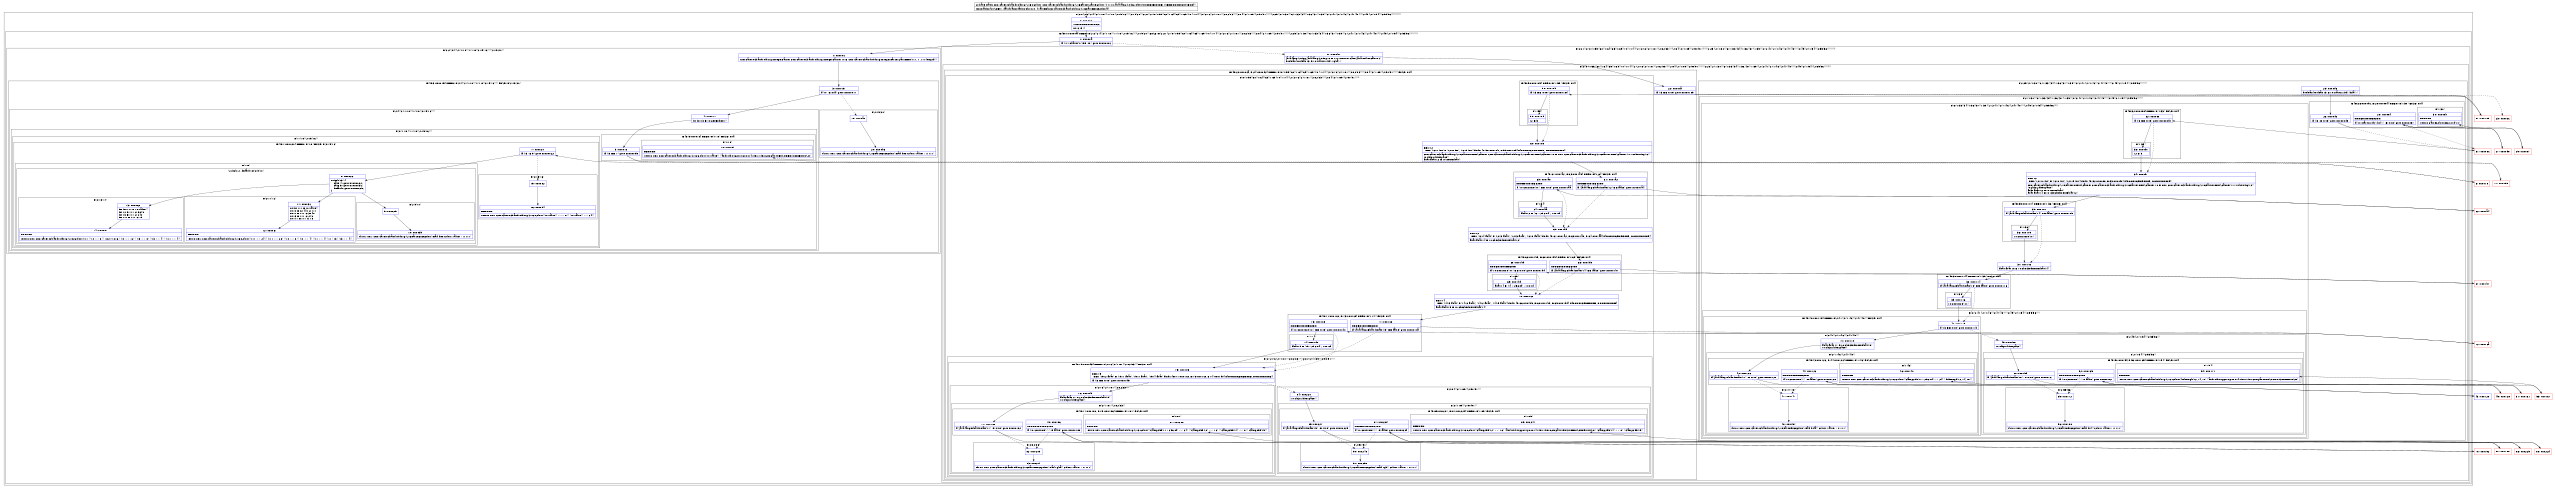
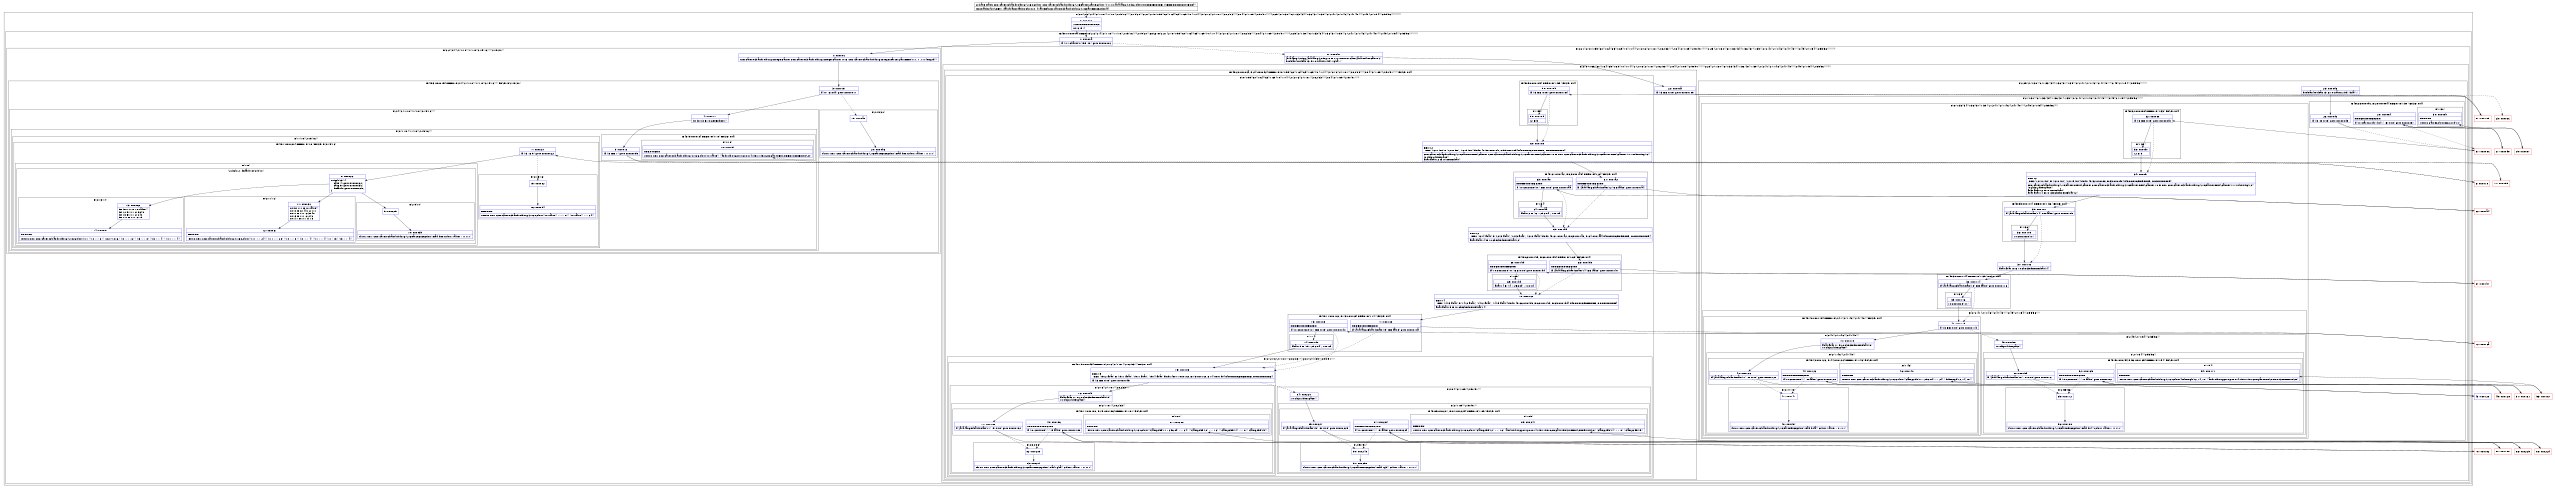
node "18: 0x009f": text "RETURN" -> "ARGUMENT"
